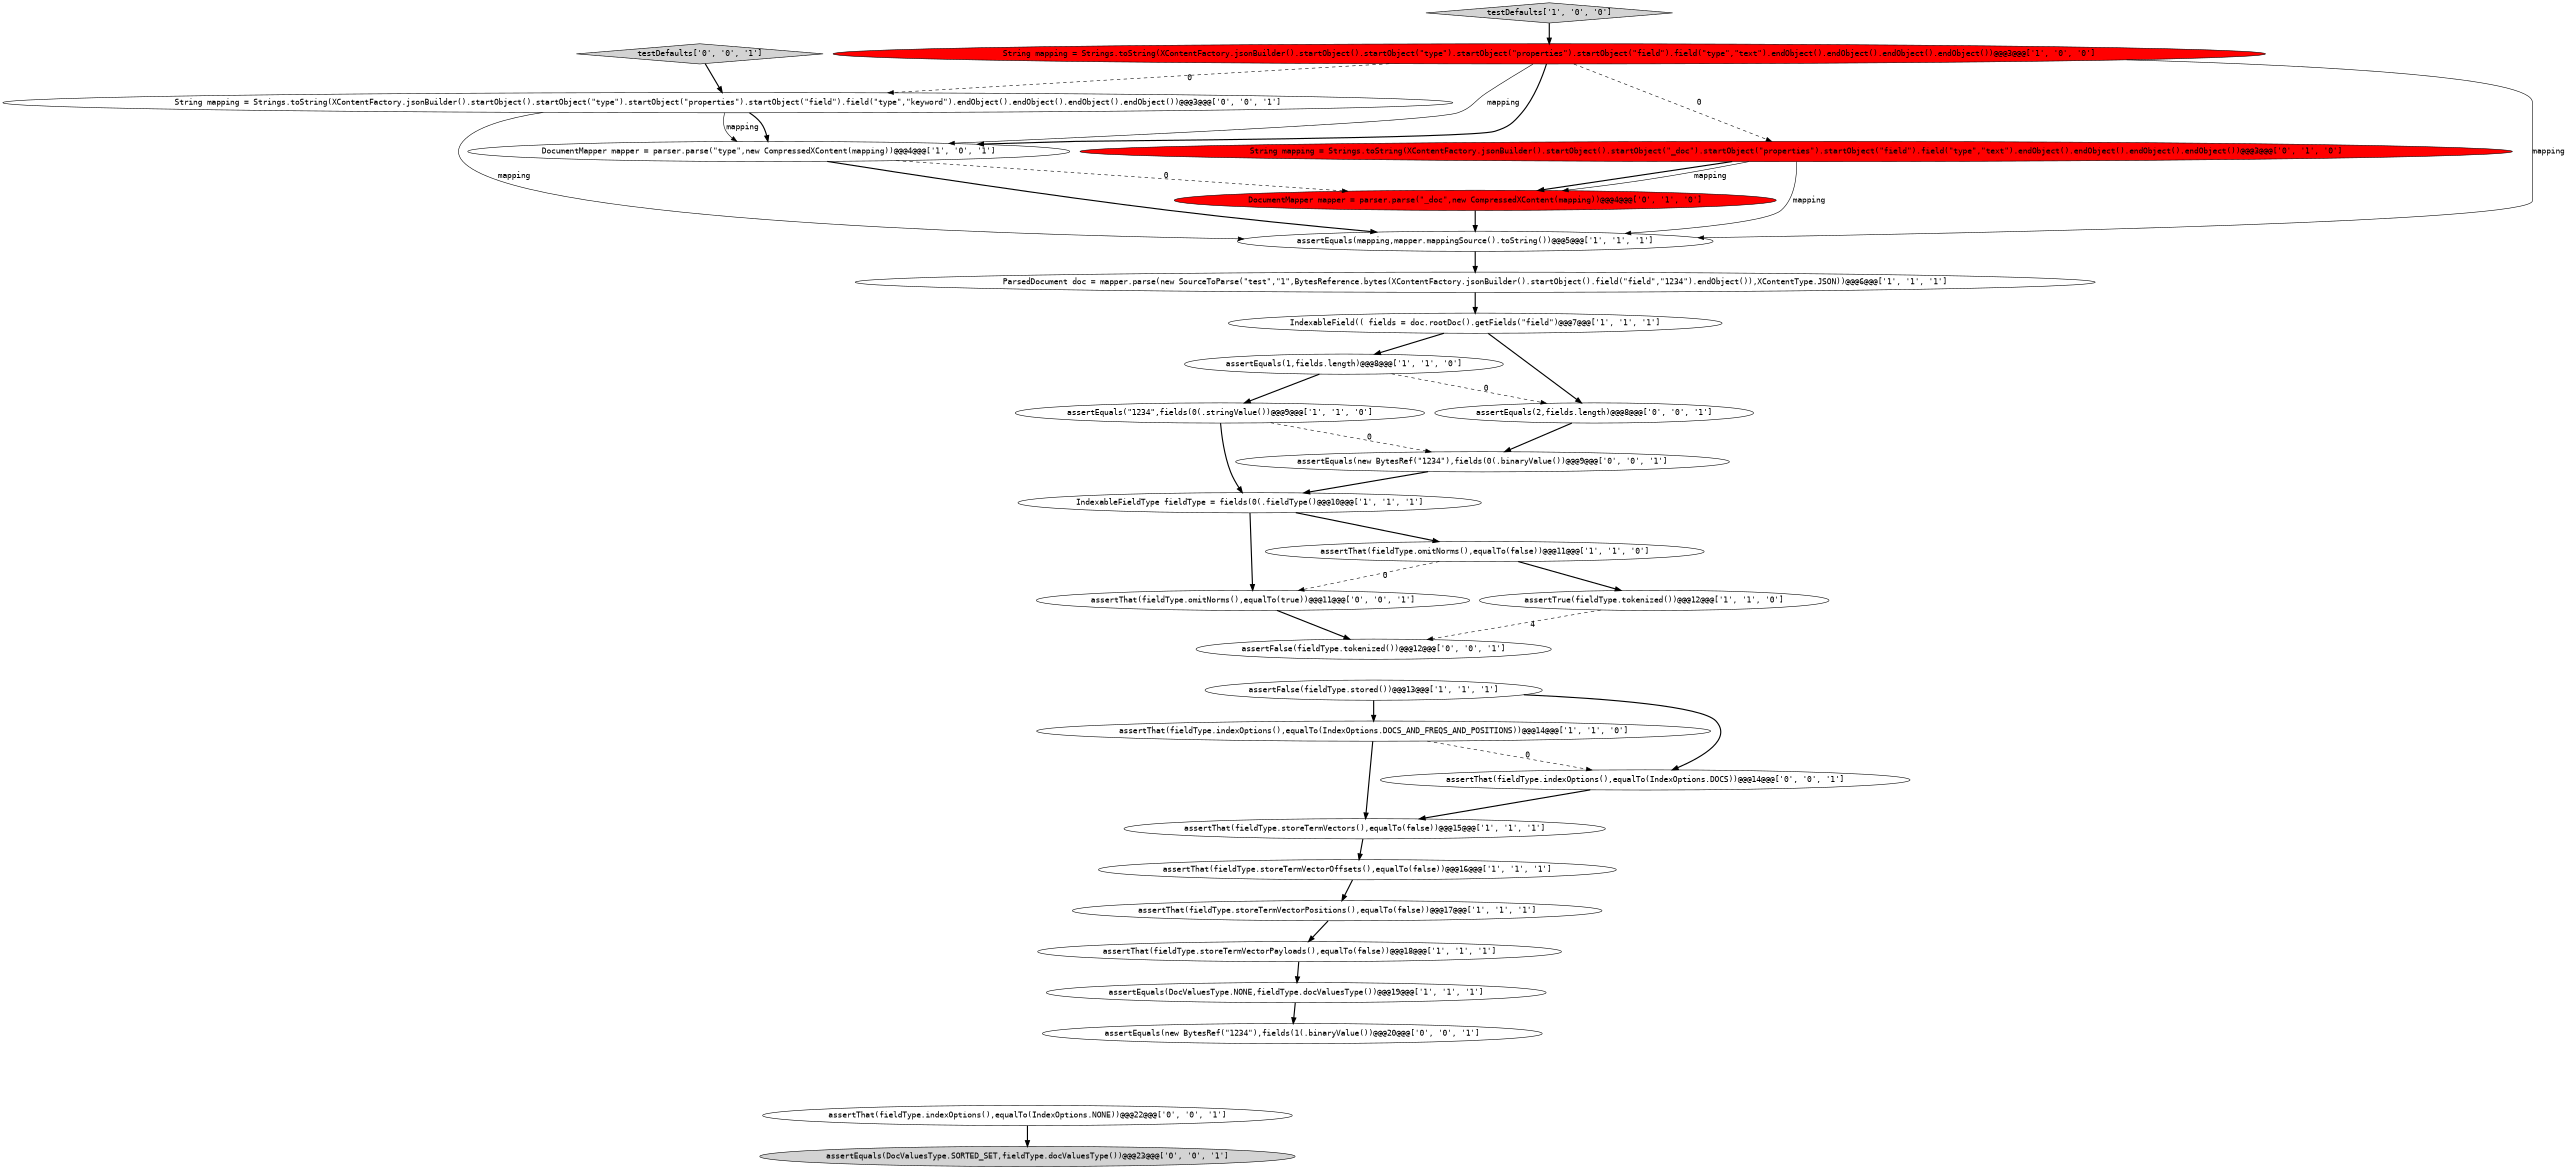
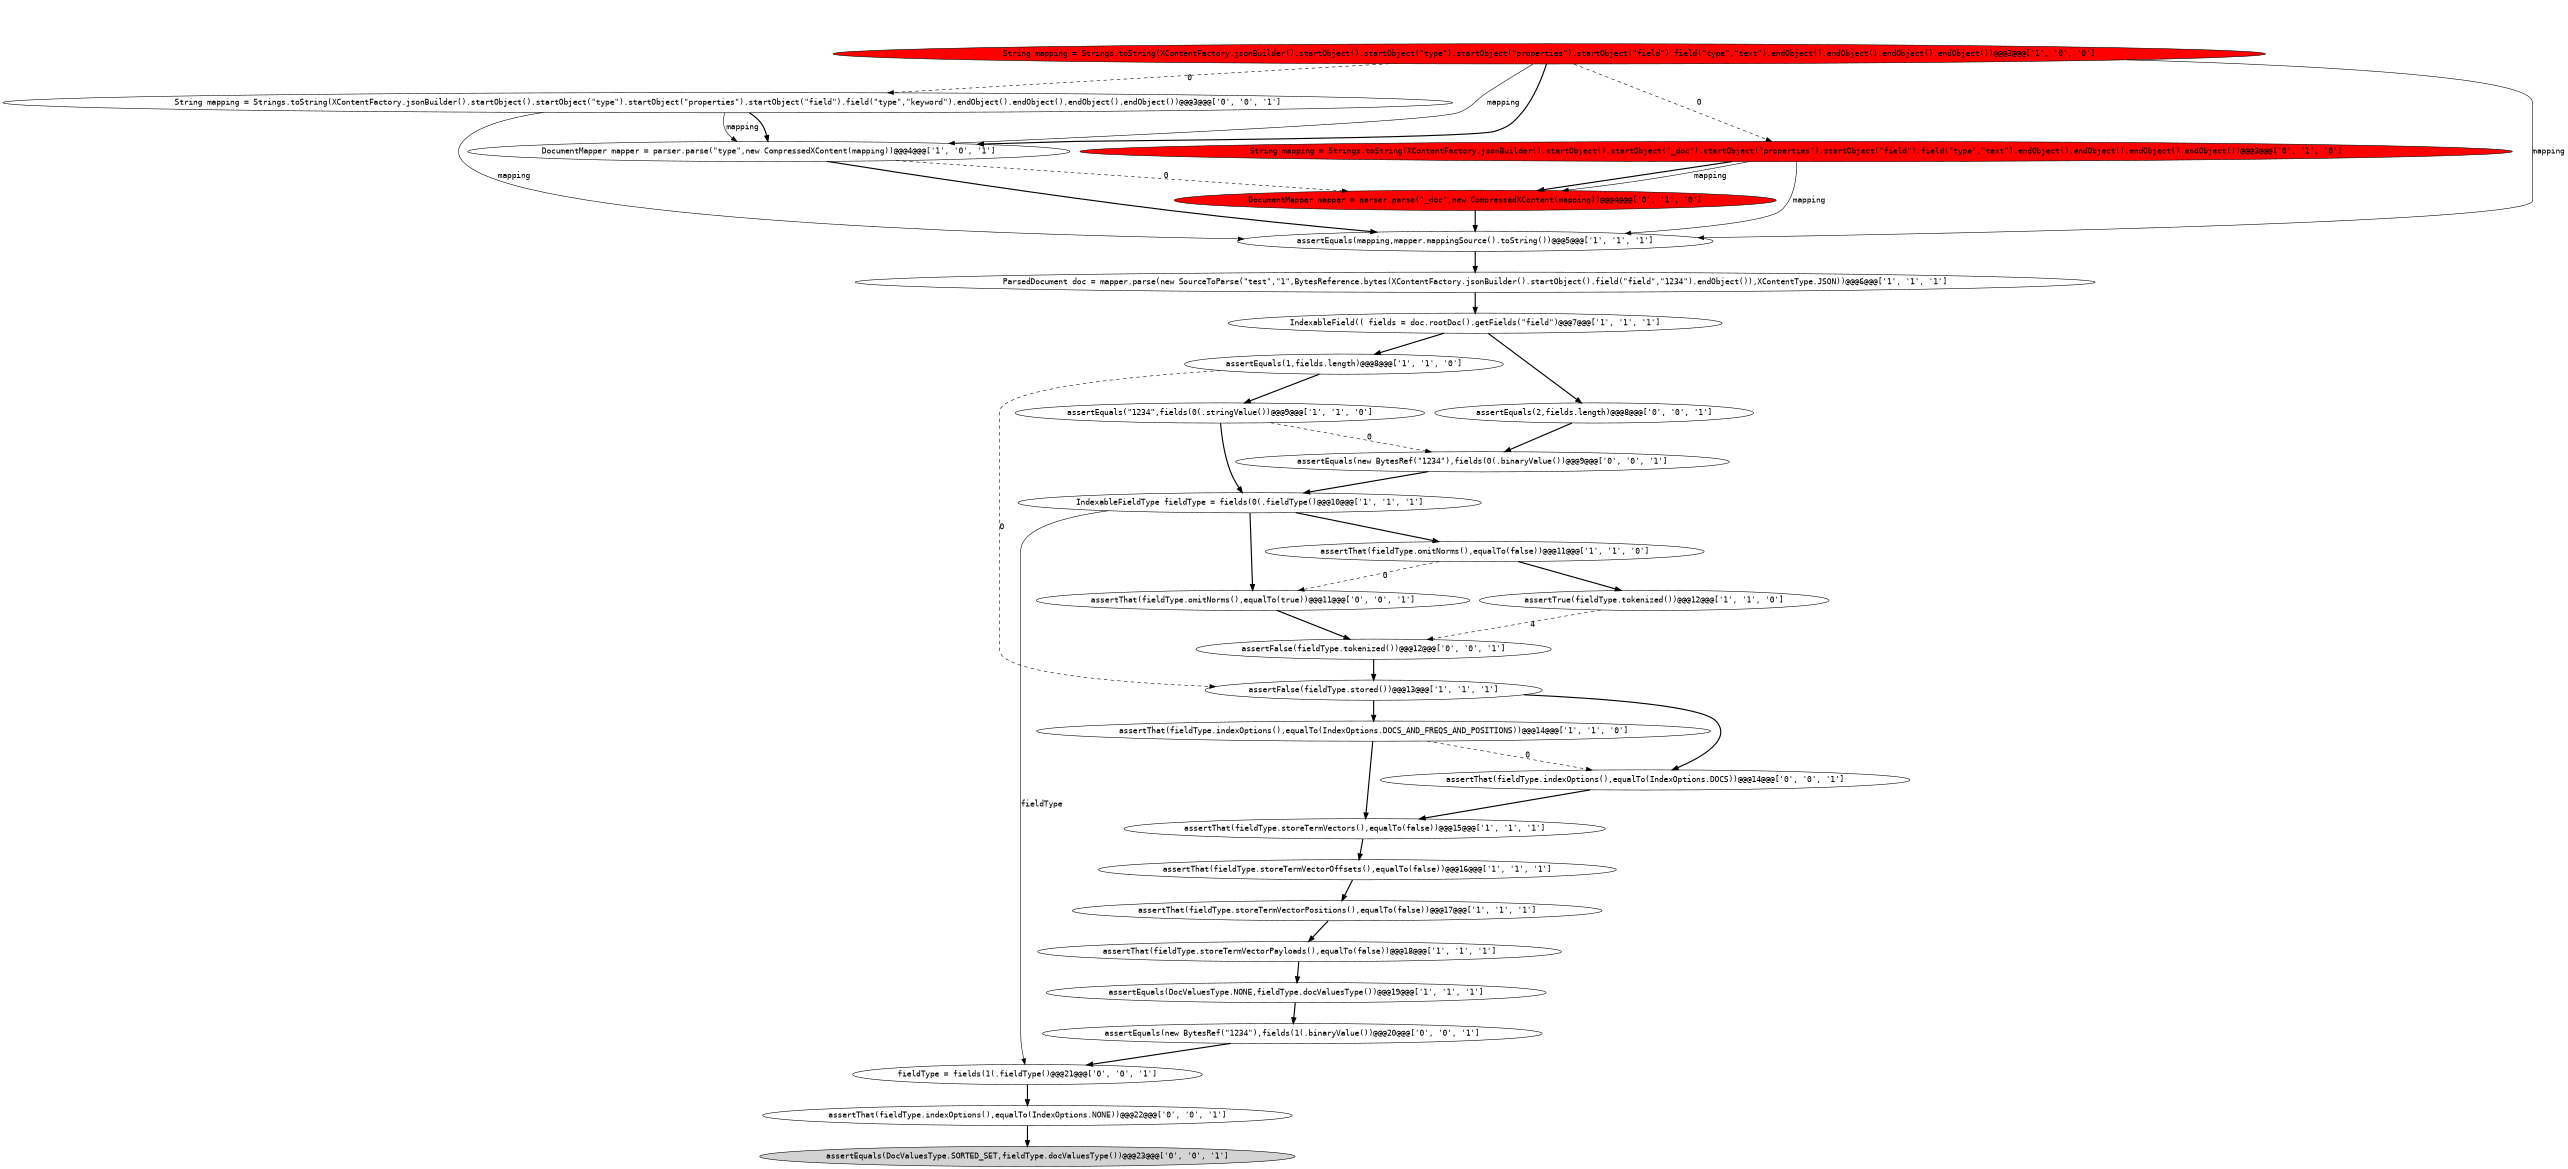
node "testDefaults['1', '0', '0']": removed
node "testDefaults['0', '0', '1']": removed
edge "assertEquals(1,fields.length)@@@8@@@['1', '1', '0']" -> "assertEquals(2,fields.length)@@@8@@@['0', '0', '1']": now "assertEquals(1,fields.length)@@@8@@@['1', '1', '0']" -> "assertFalse(fieldType.stored())@@@13@@@['1', '1', '1']"
edge "assertFalse(fieldType.tokenized())@@@12@@@['0', '0', '1']" -> "assertFalse(fieldType.stored())@@@13@@@['1', '1', '1']": added
node "fieldType = fields(1(.fieldType()@@@21@@@['0', '0', '1']": added
